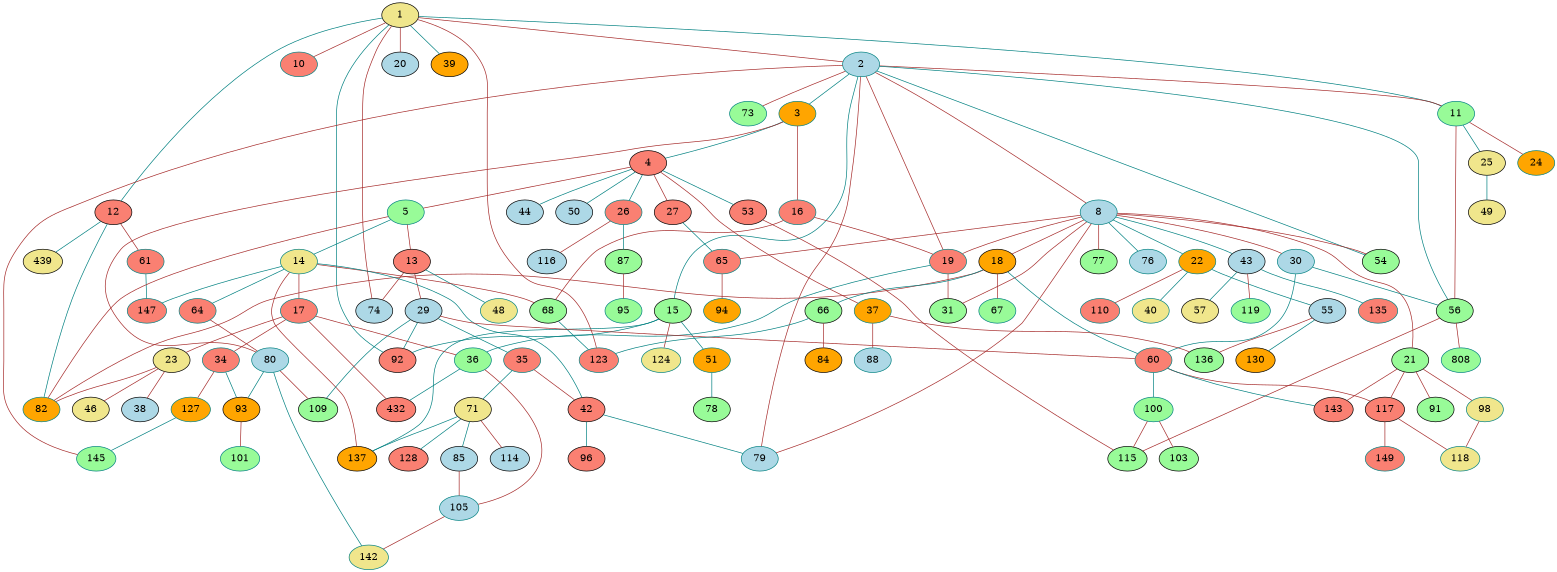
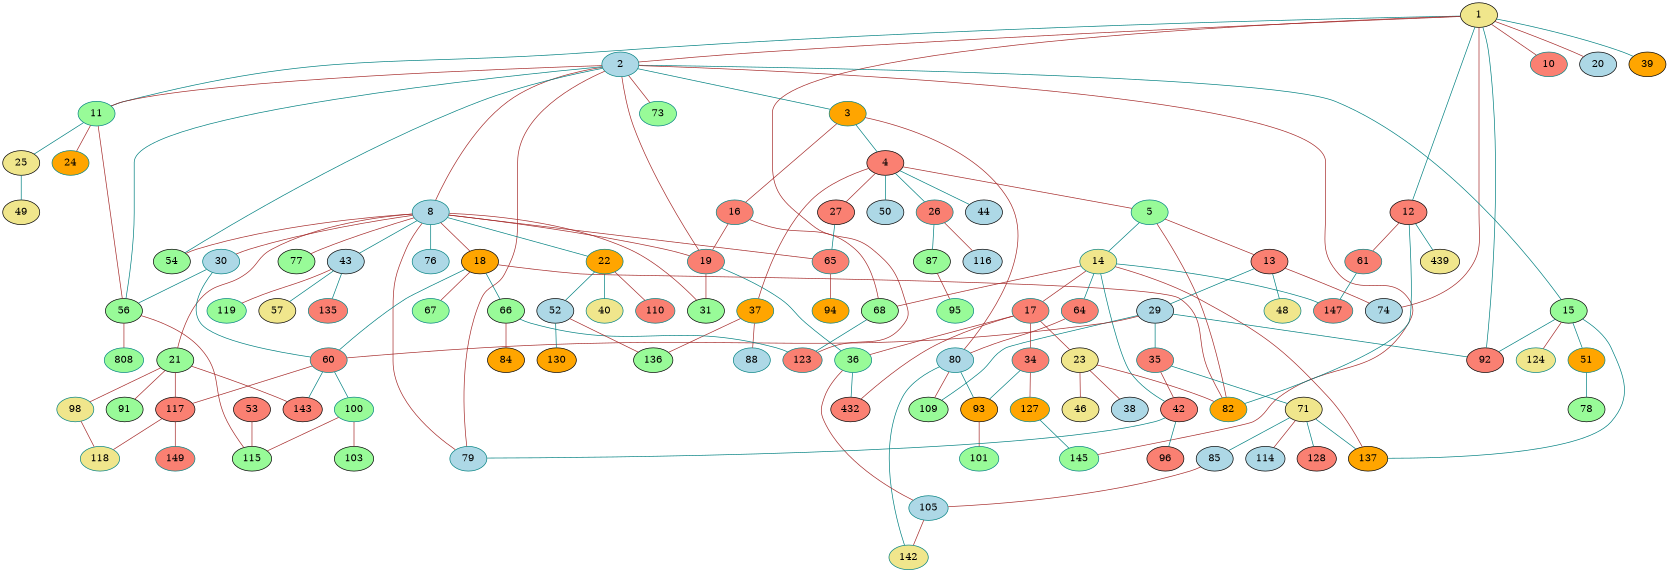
edge "4" -- "53": removed
edge "13" -- "29": color brown -> teal
node "55": label "55" -> "52"
